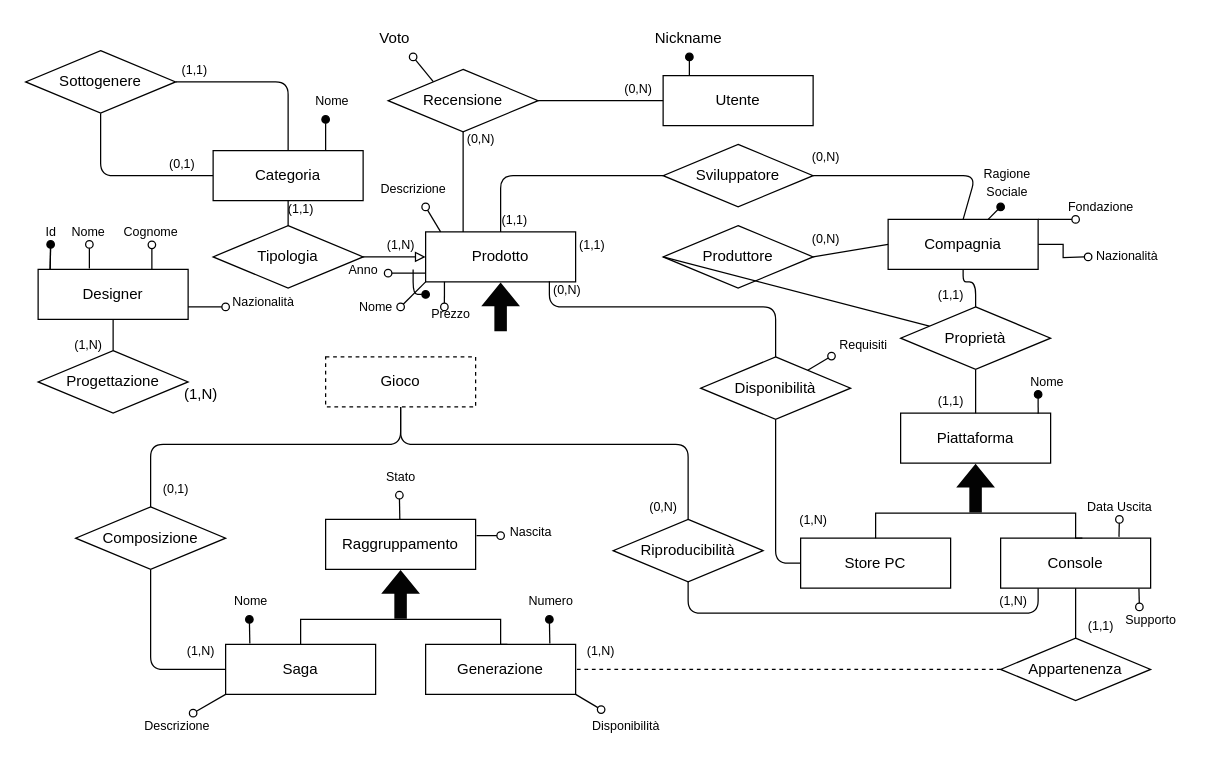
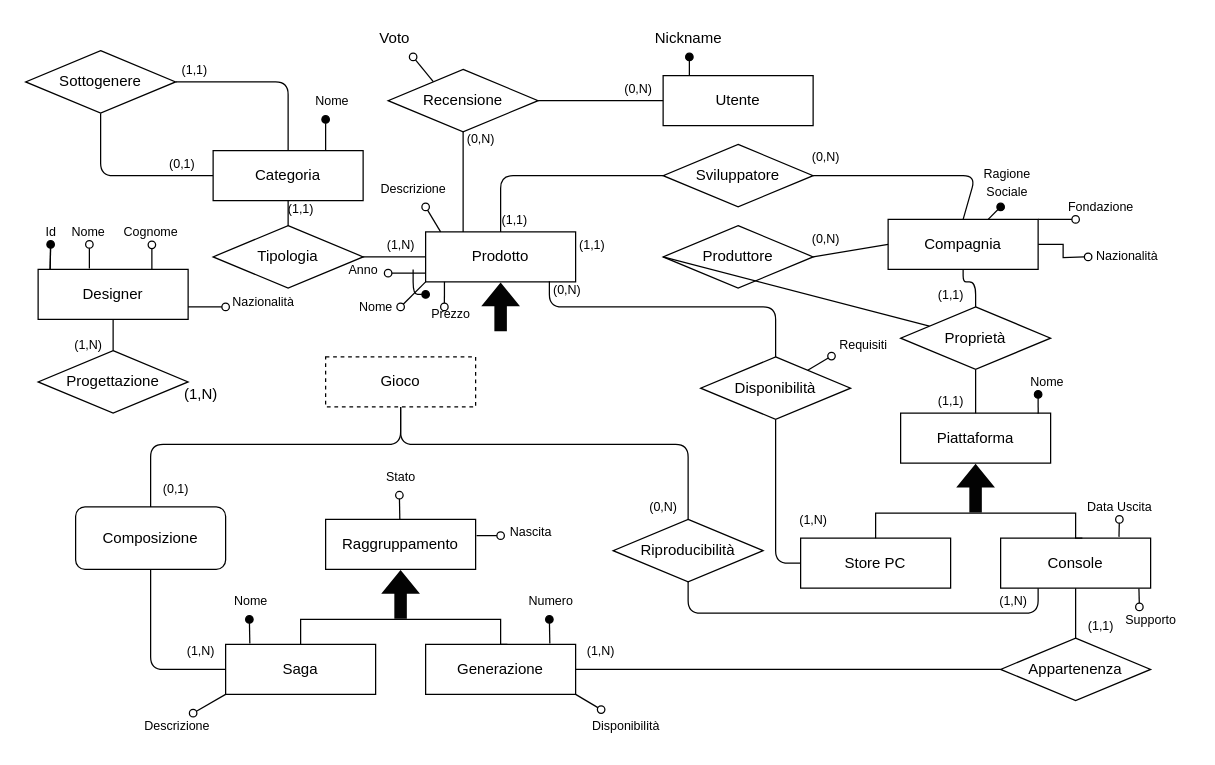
edge "Categoria" -> "Prodotto": arrowhead block -> none
node "Composizione": shape diamond -> rounded rectangle
edge "Generazione" -- "Appartenenza": style dashed -> solid
